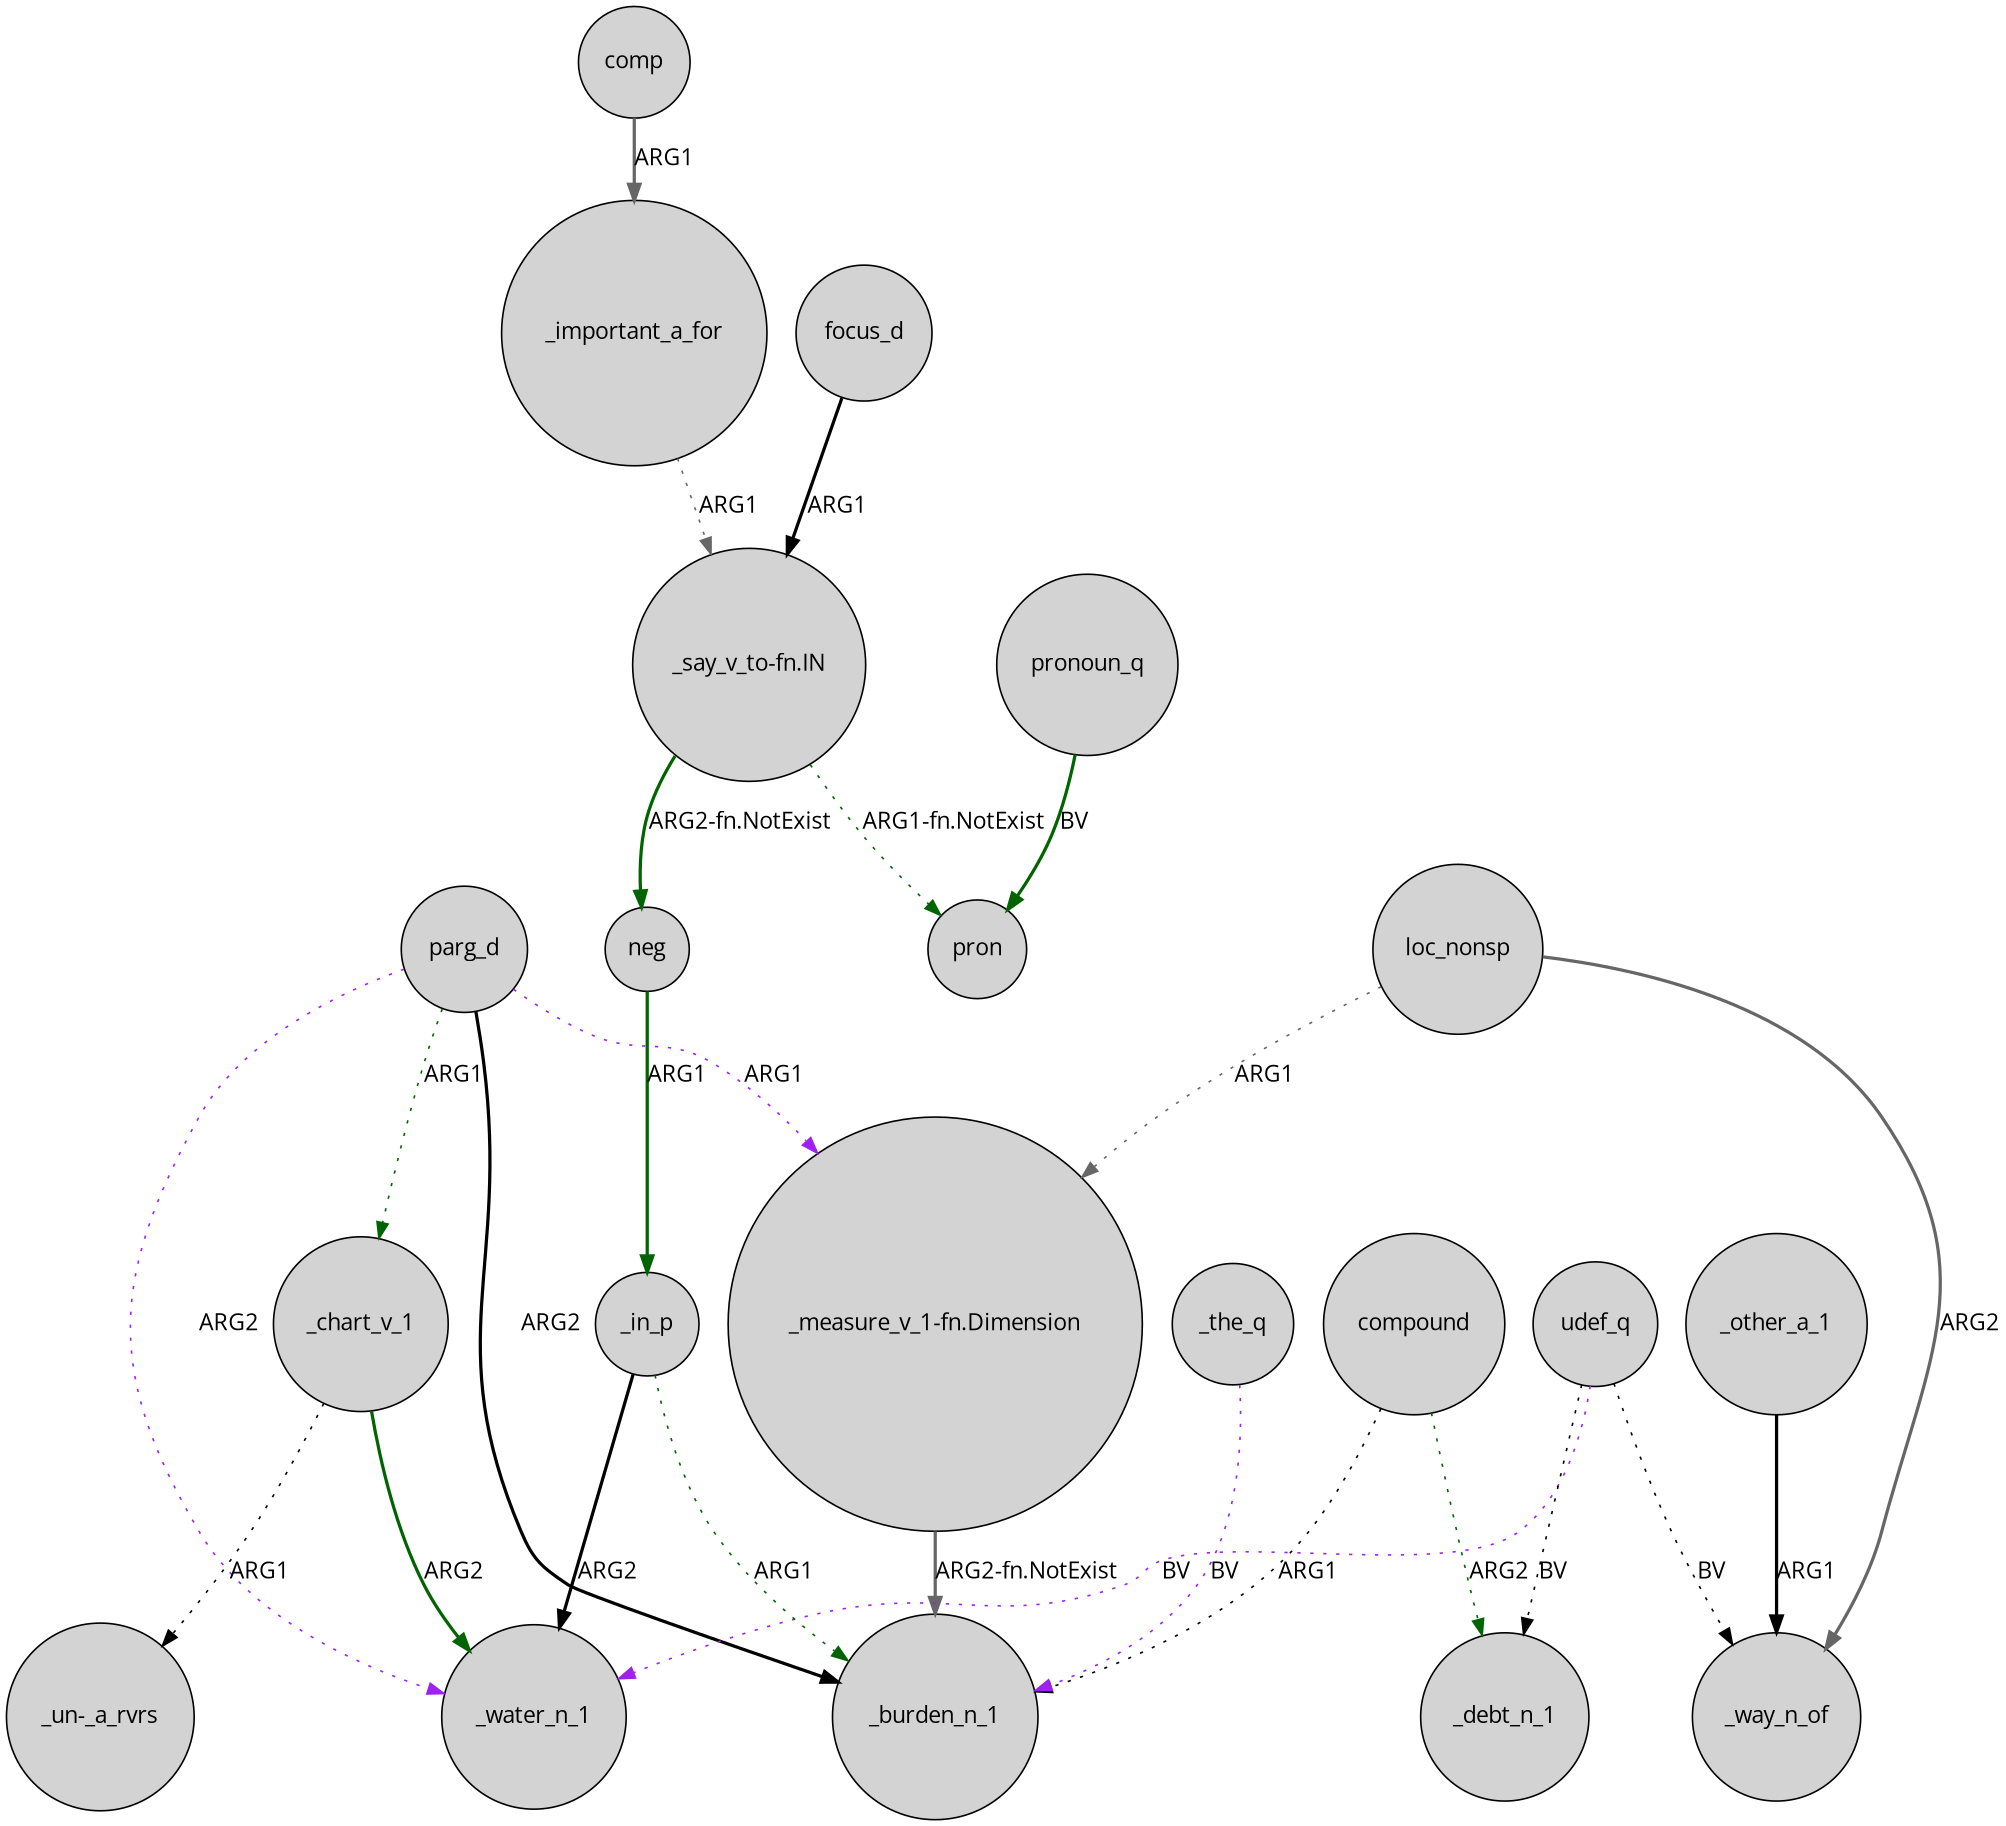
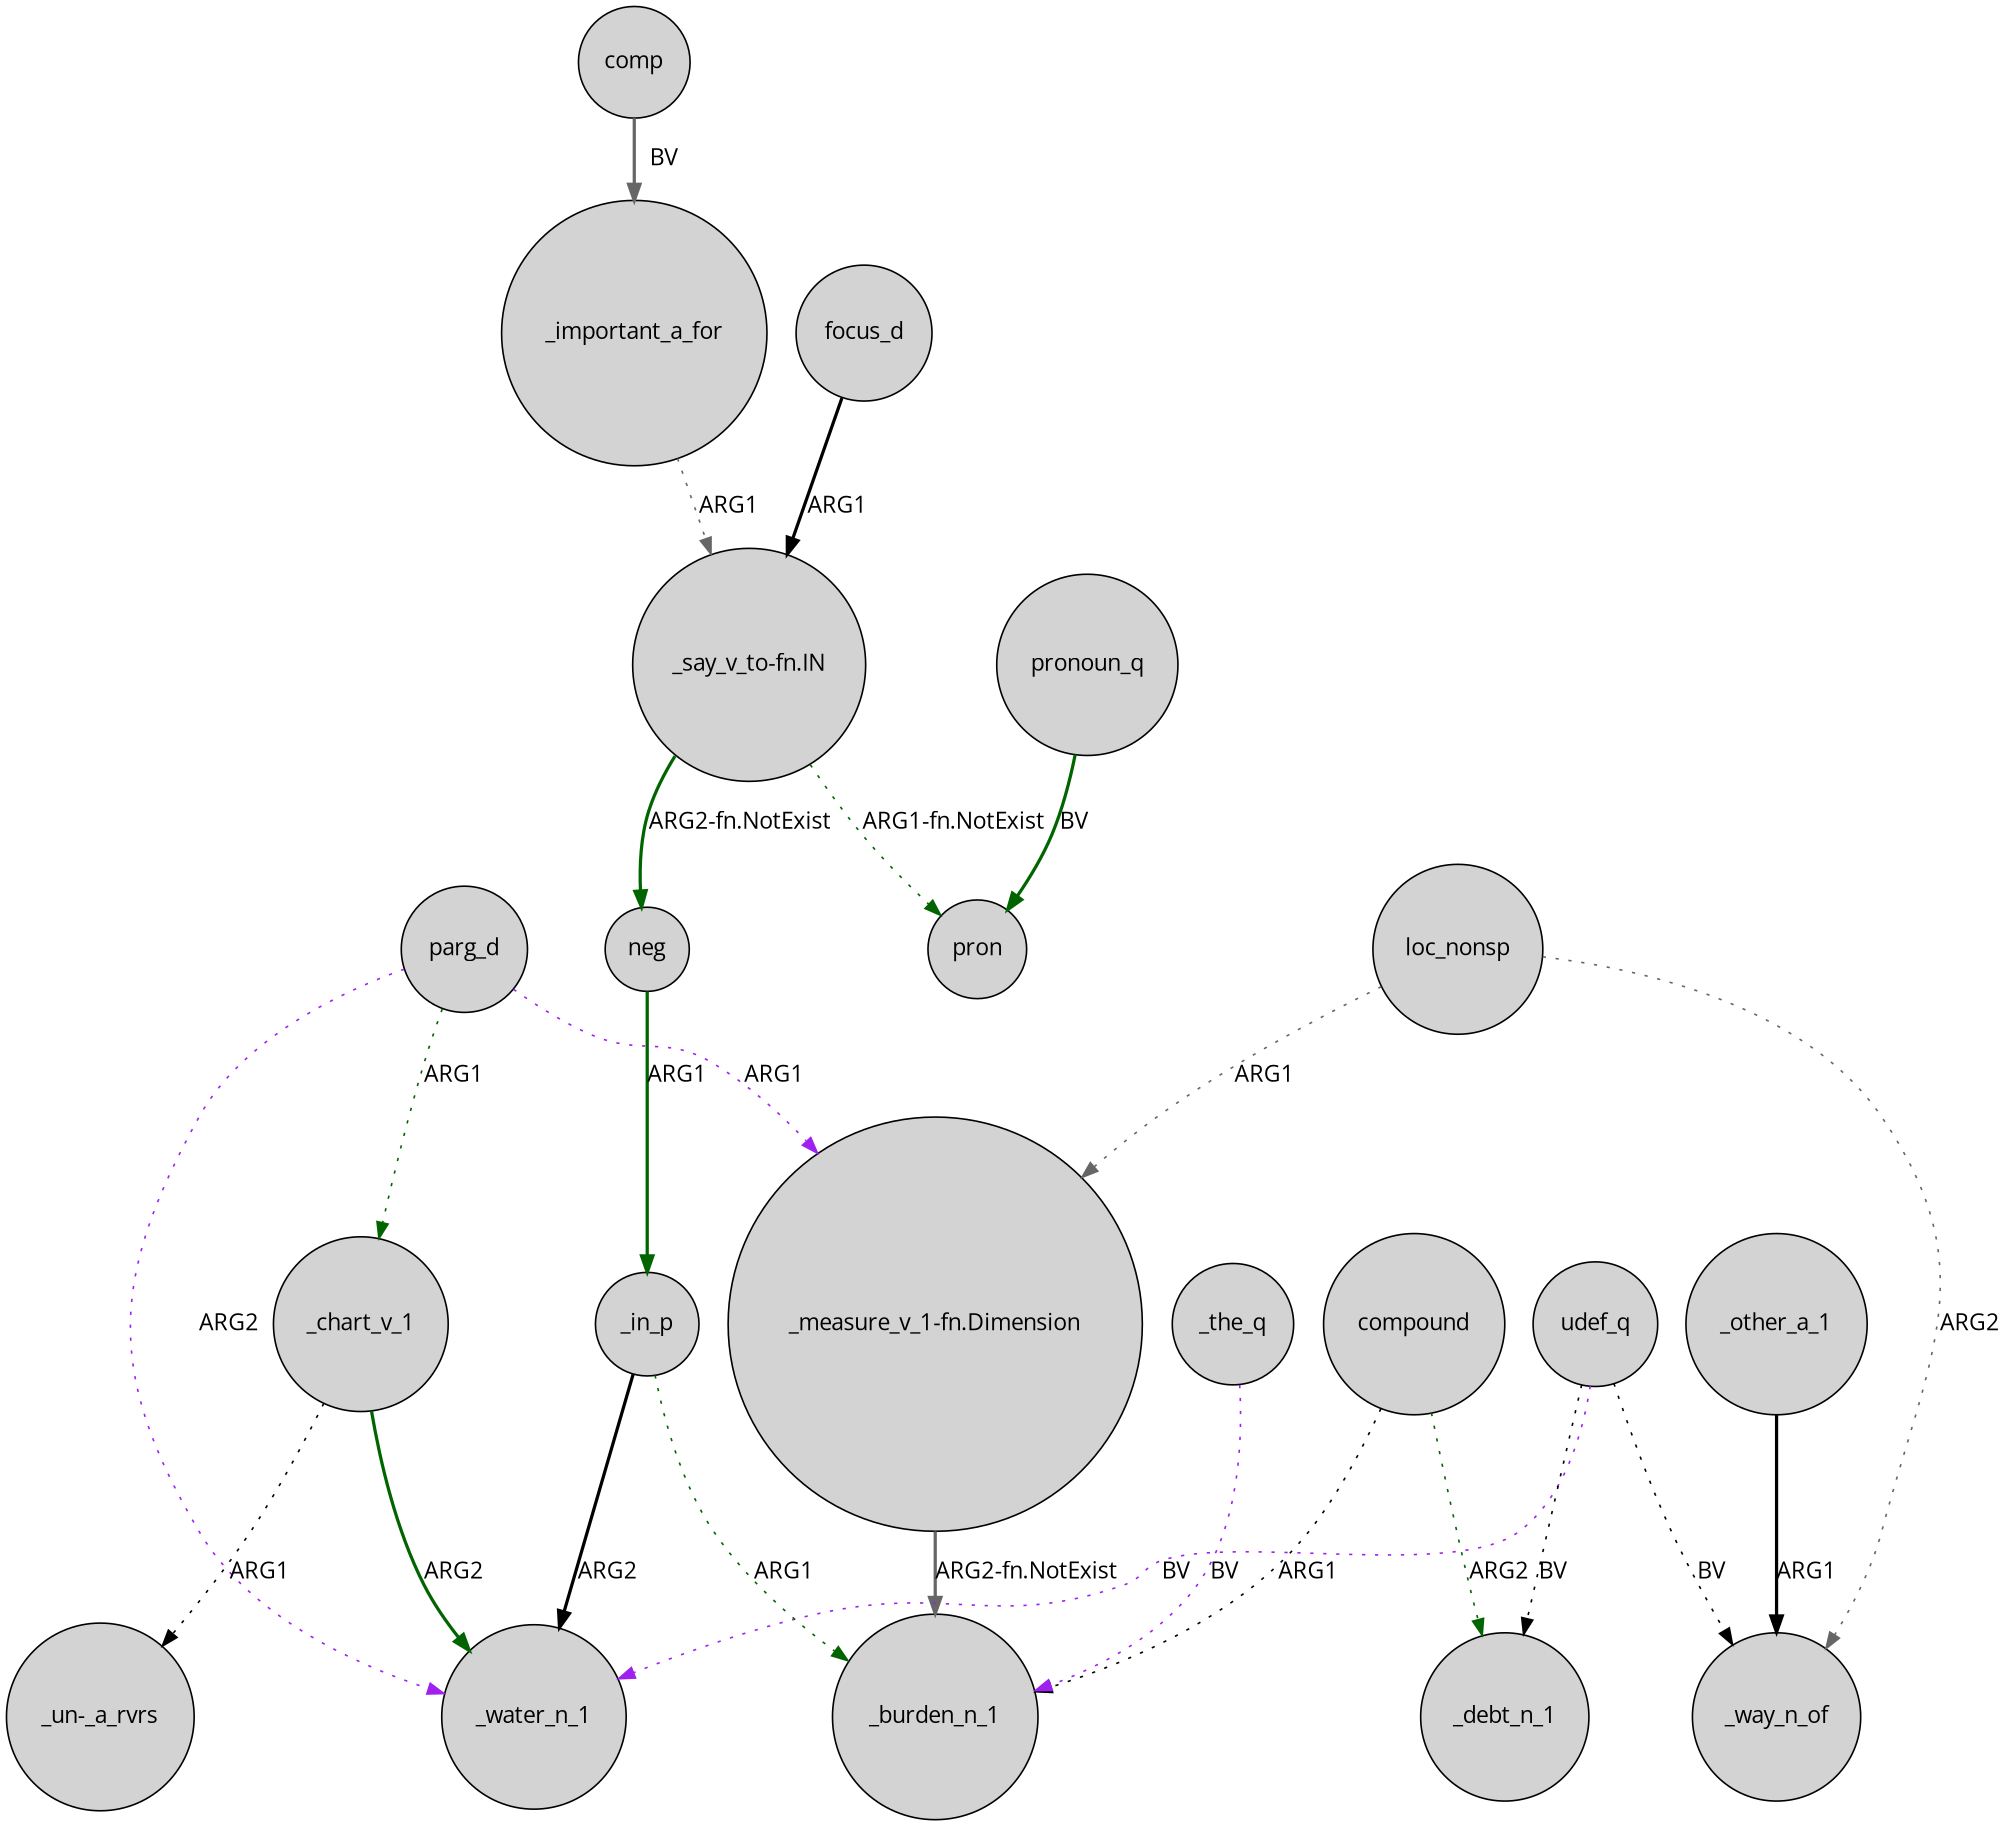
edge "comp" -> "_important_a_for": label "ARG1" -> "BV"
edge "loc_nonsp" -> "_way_n_of": style bold -> dotted
edge "parg_d" -> "_burden_n_1": removed, label "ARG2"
